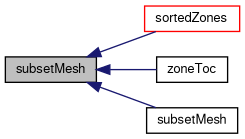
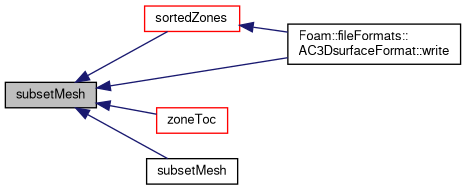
node "Foam::fileFormats:: AC3DsurfaceFormat::write": added
node "zoneToc": color black -> red
